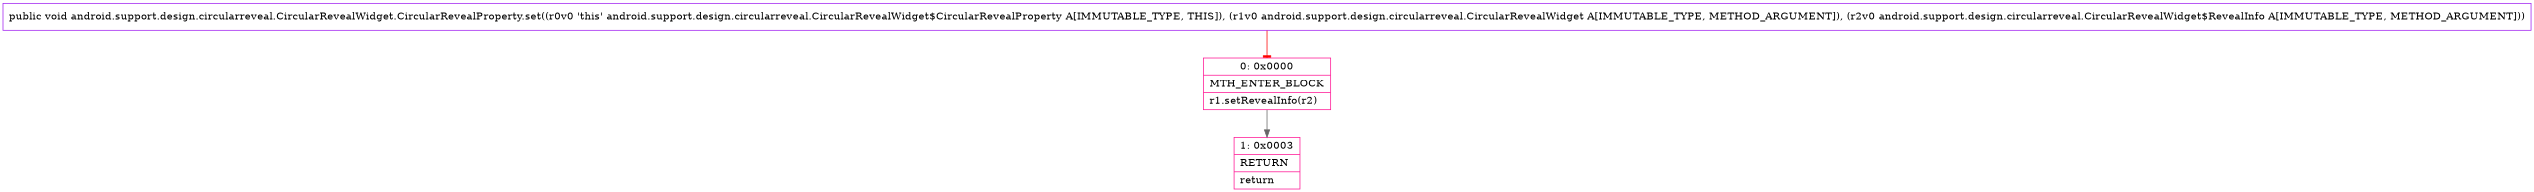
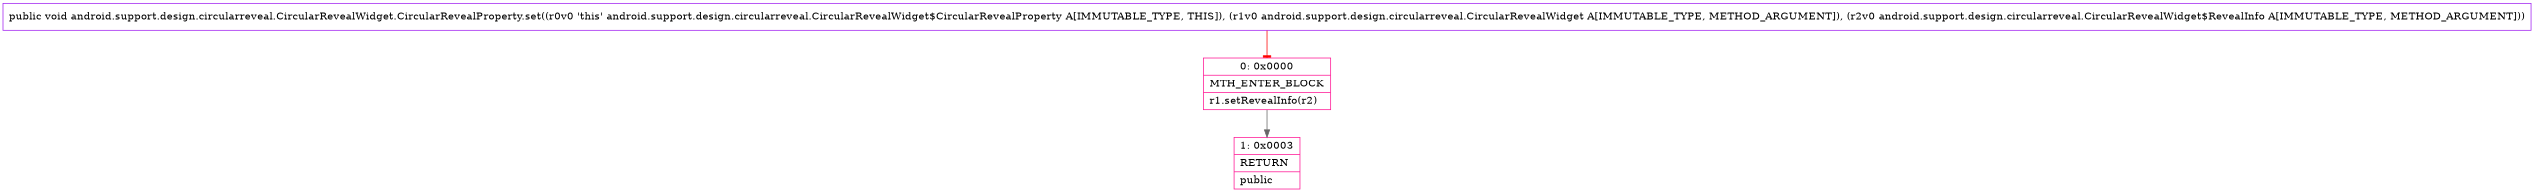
node "1: 0x0003": text "return" -> "public"
